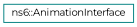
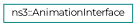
node "ns6::AnimationInterface": label "ns6::AnimationInterface" -> "ns3::AnimationInterface"
